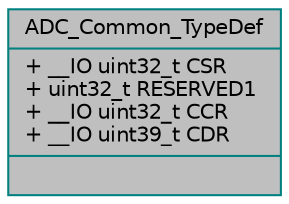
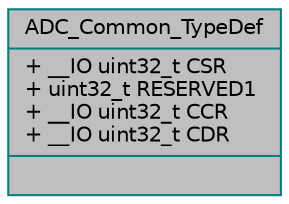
node "ADC_Common_TypeDef": text "+ __IO uint39_t CDR" -> "+ __IO uint32_t CDR"
